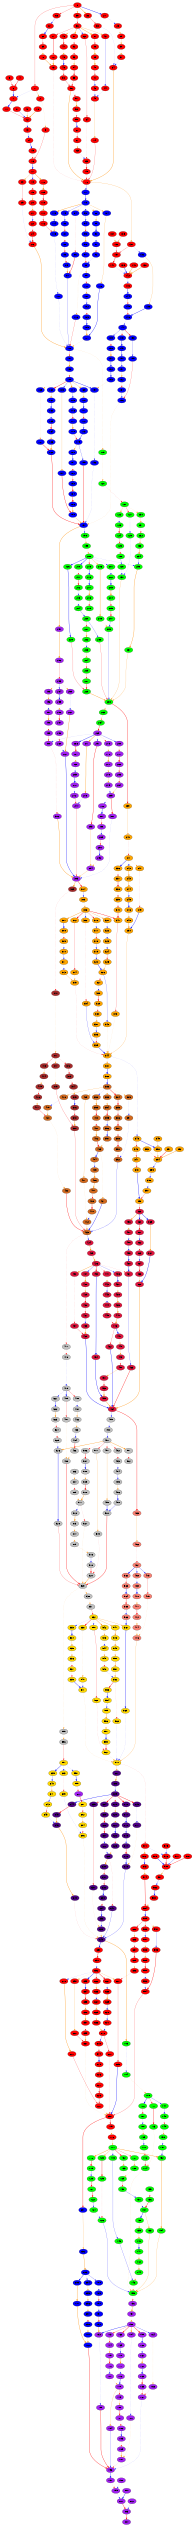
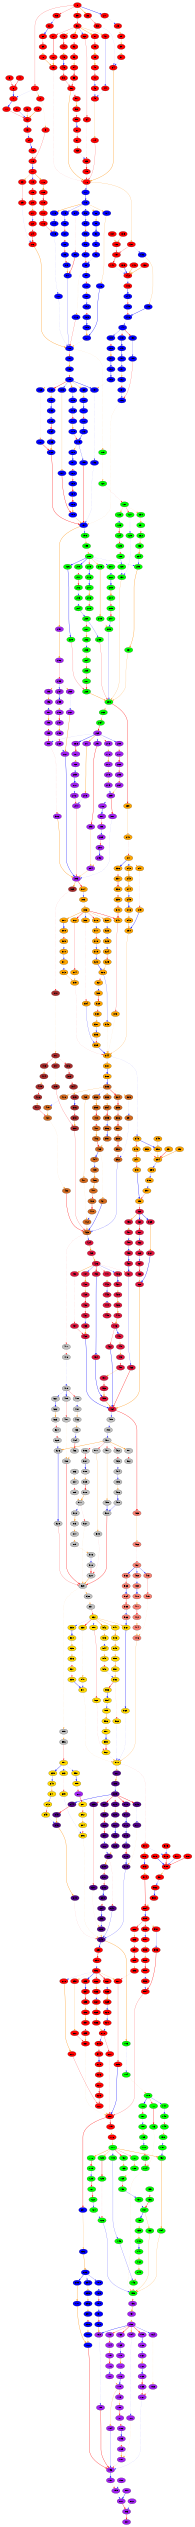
edge "257" -> "258": added
